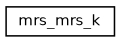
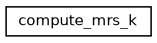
node "mrs_mrs_k": label "mrs_mrs_k" -> "compute_mrs_k"
